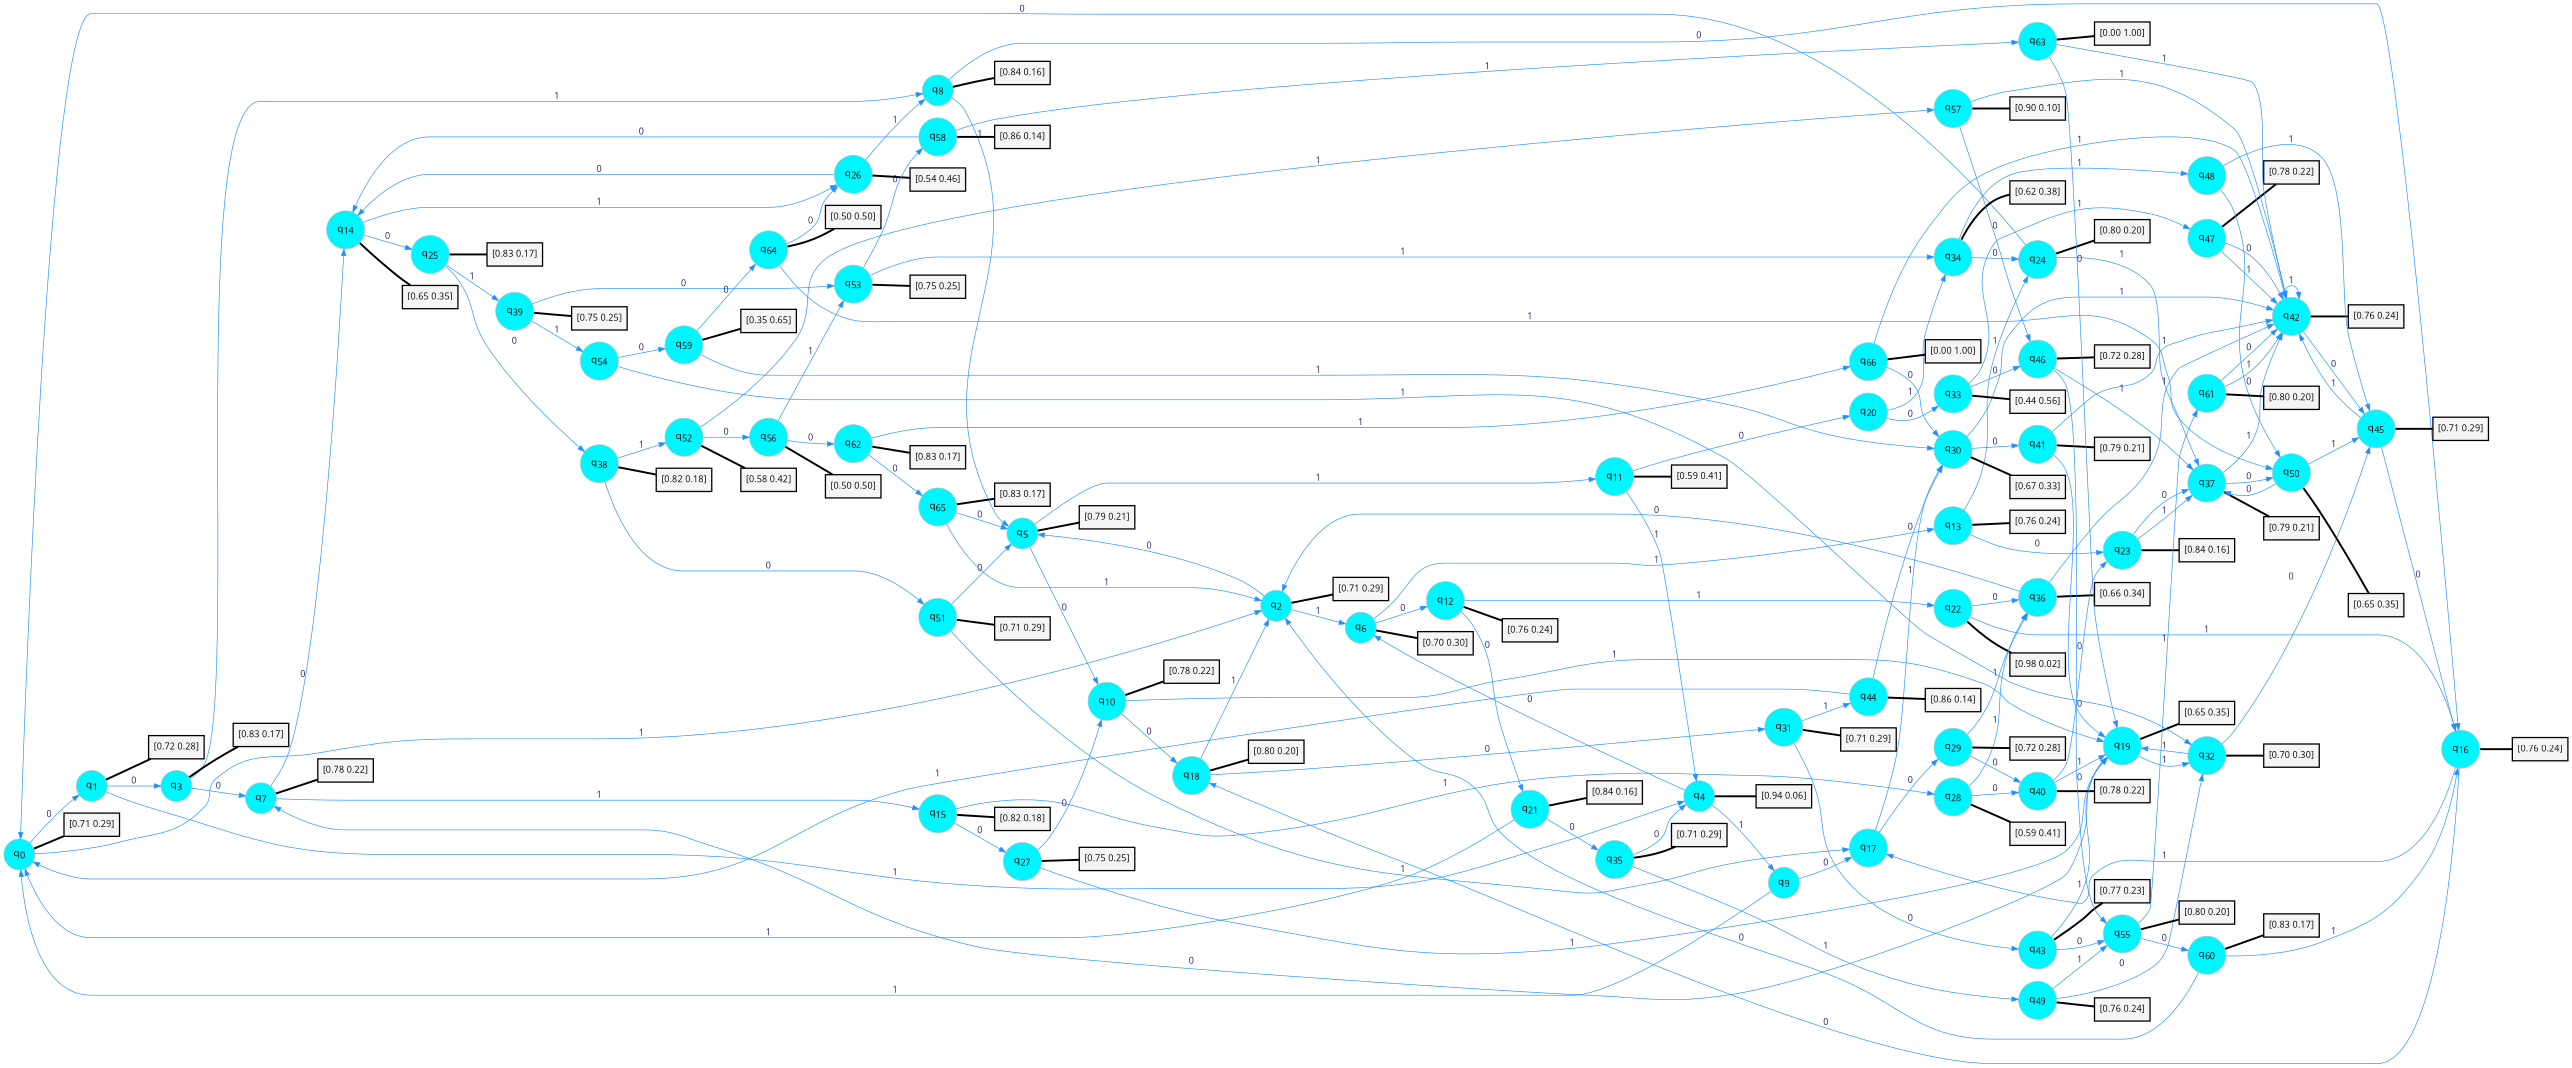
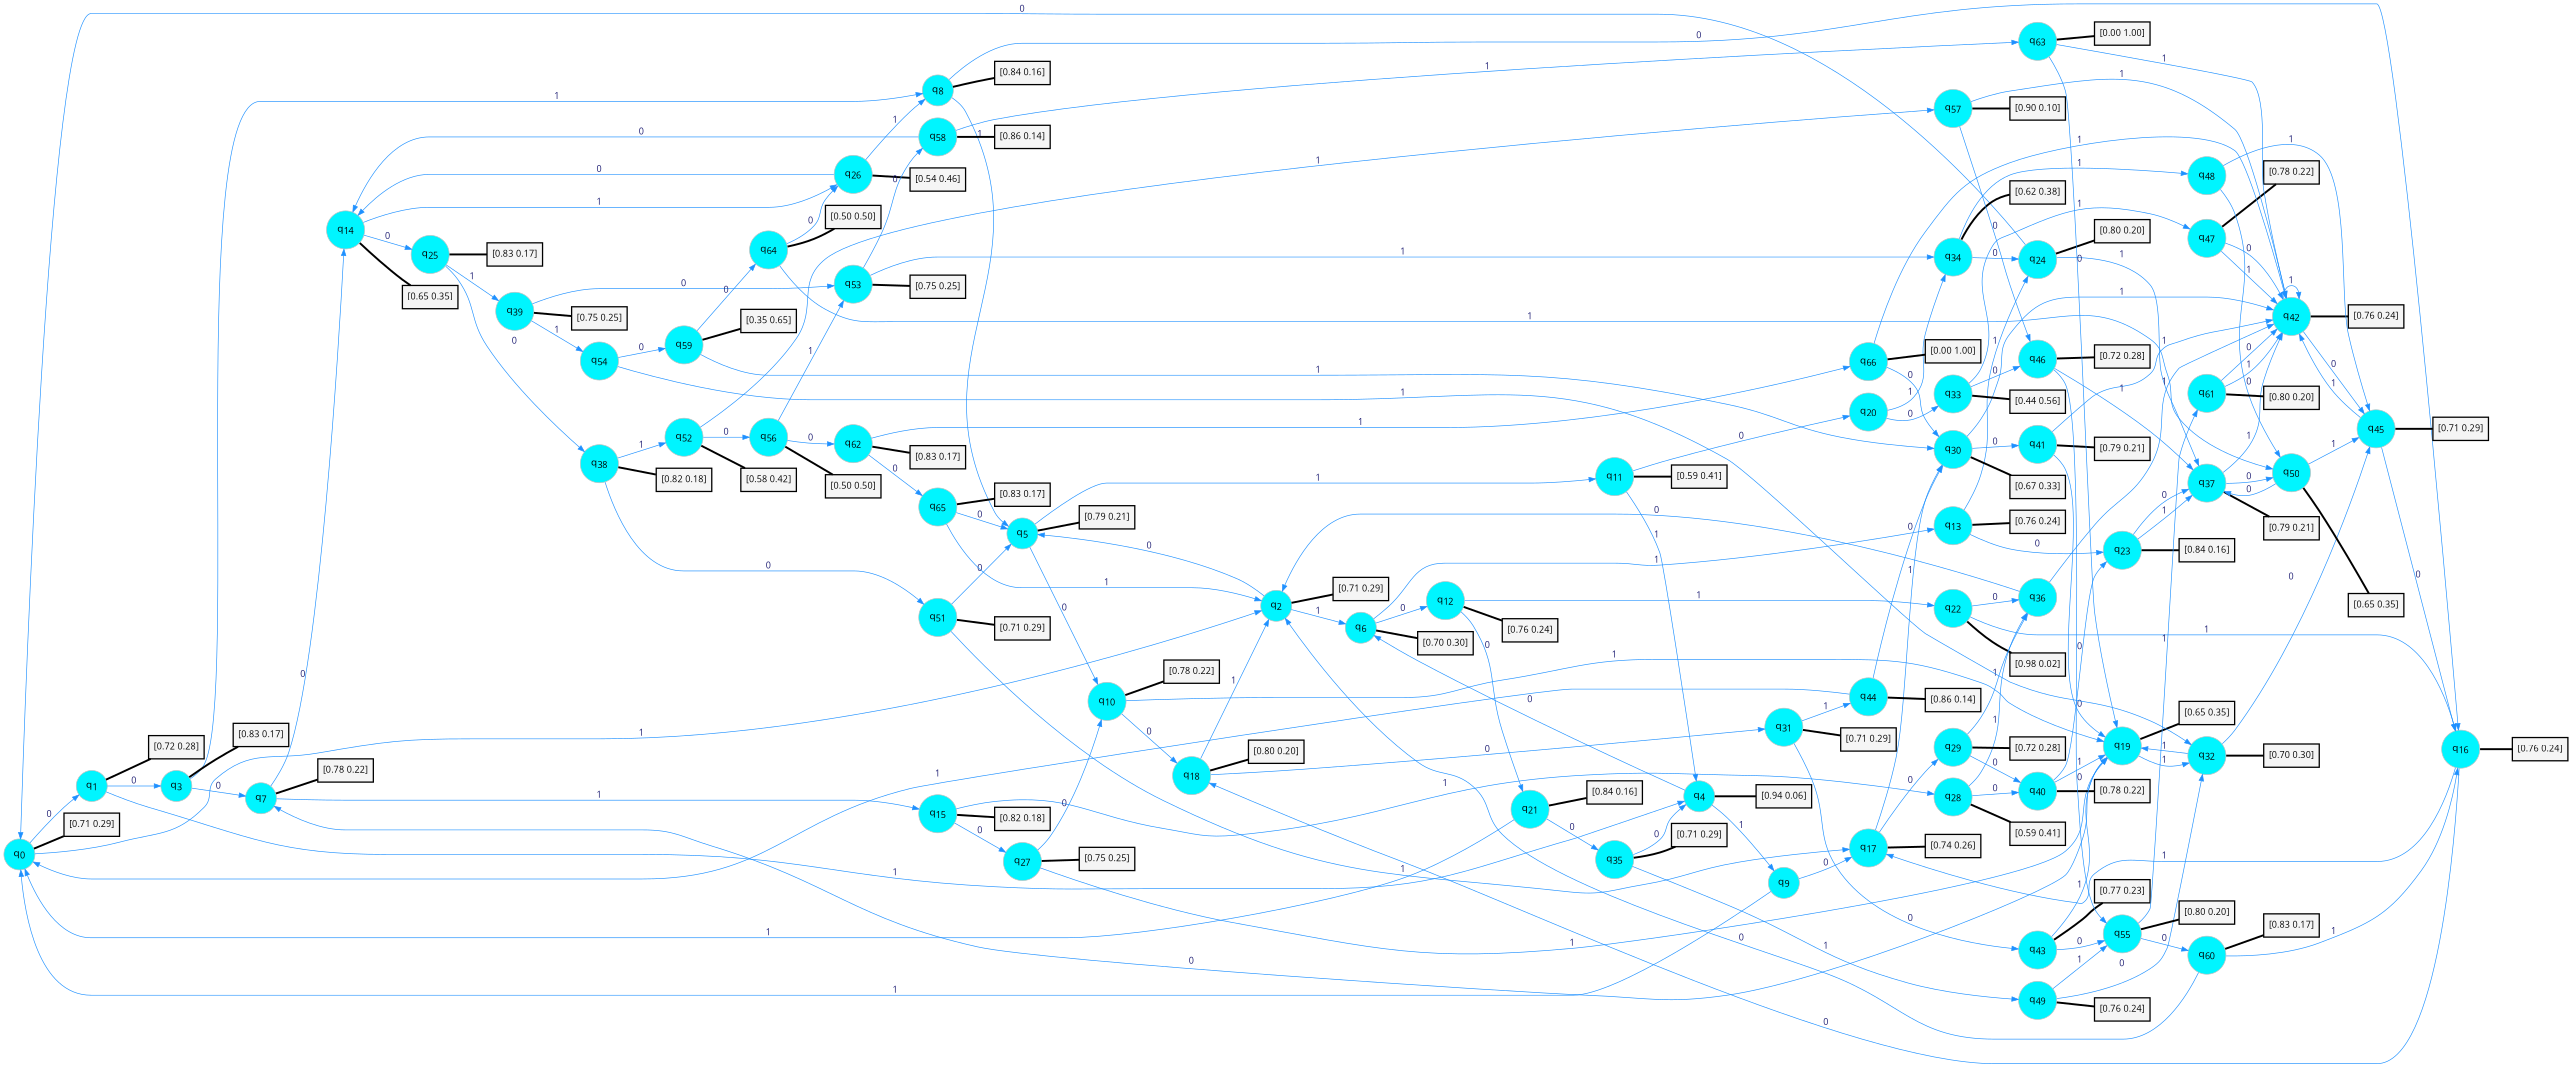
node "[0.66 0.34]": removed
node "[0.74 0.26]": added
